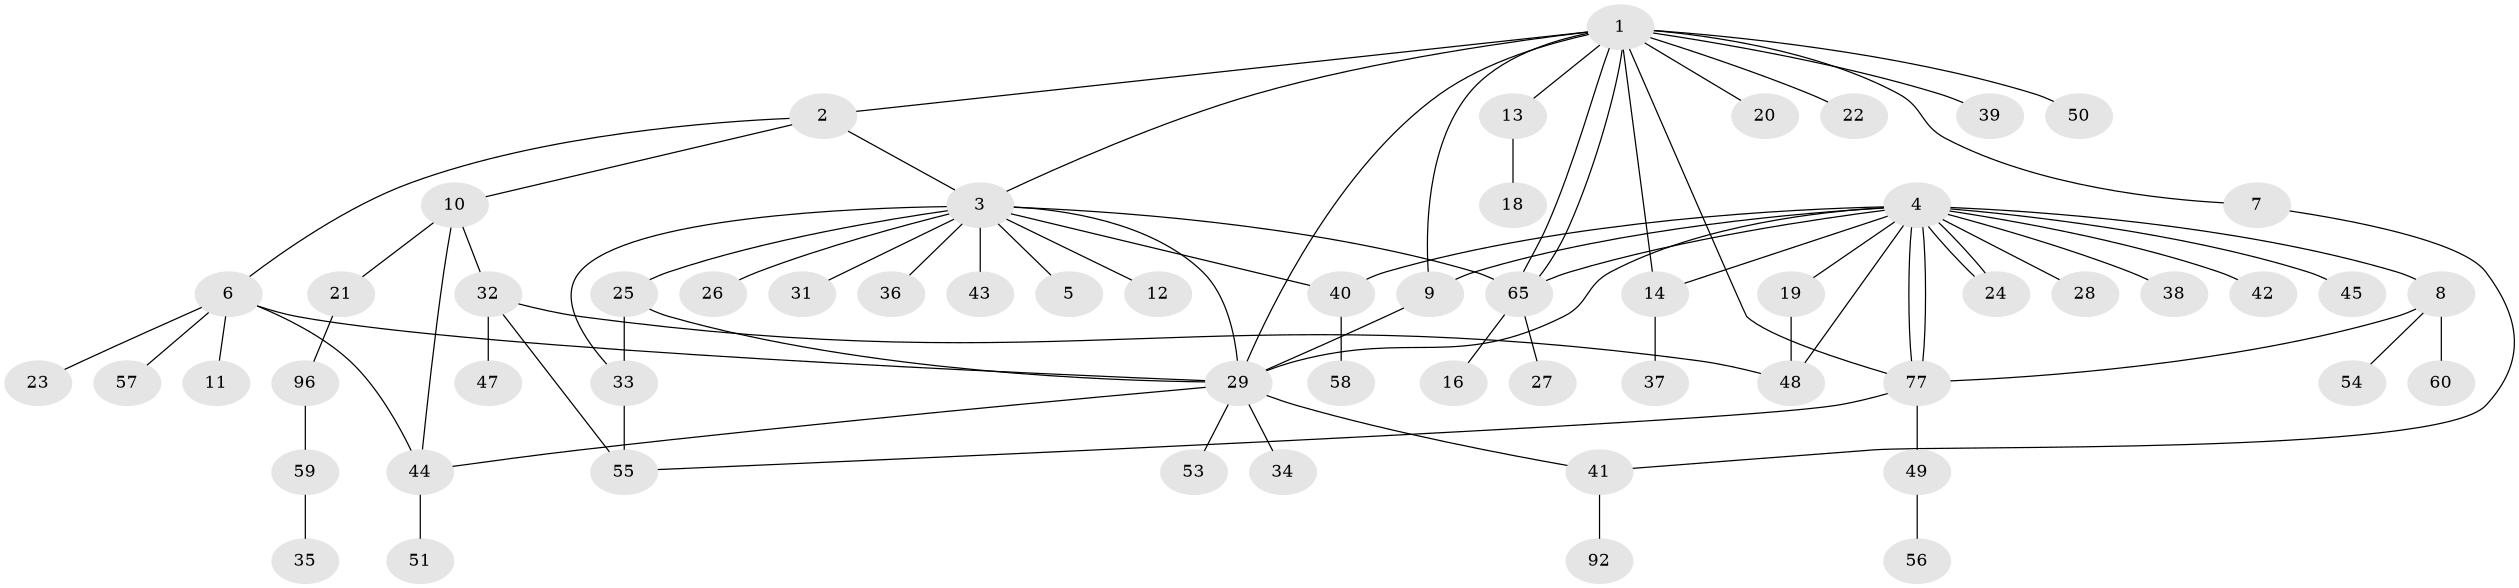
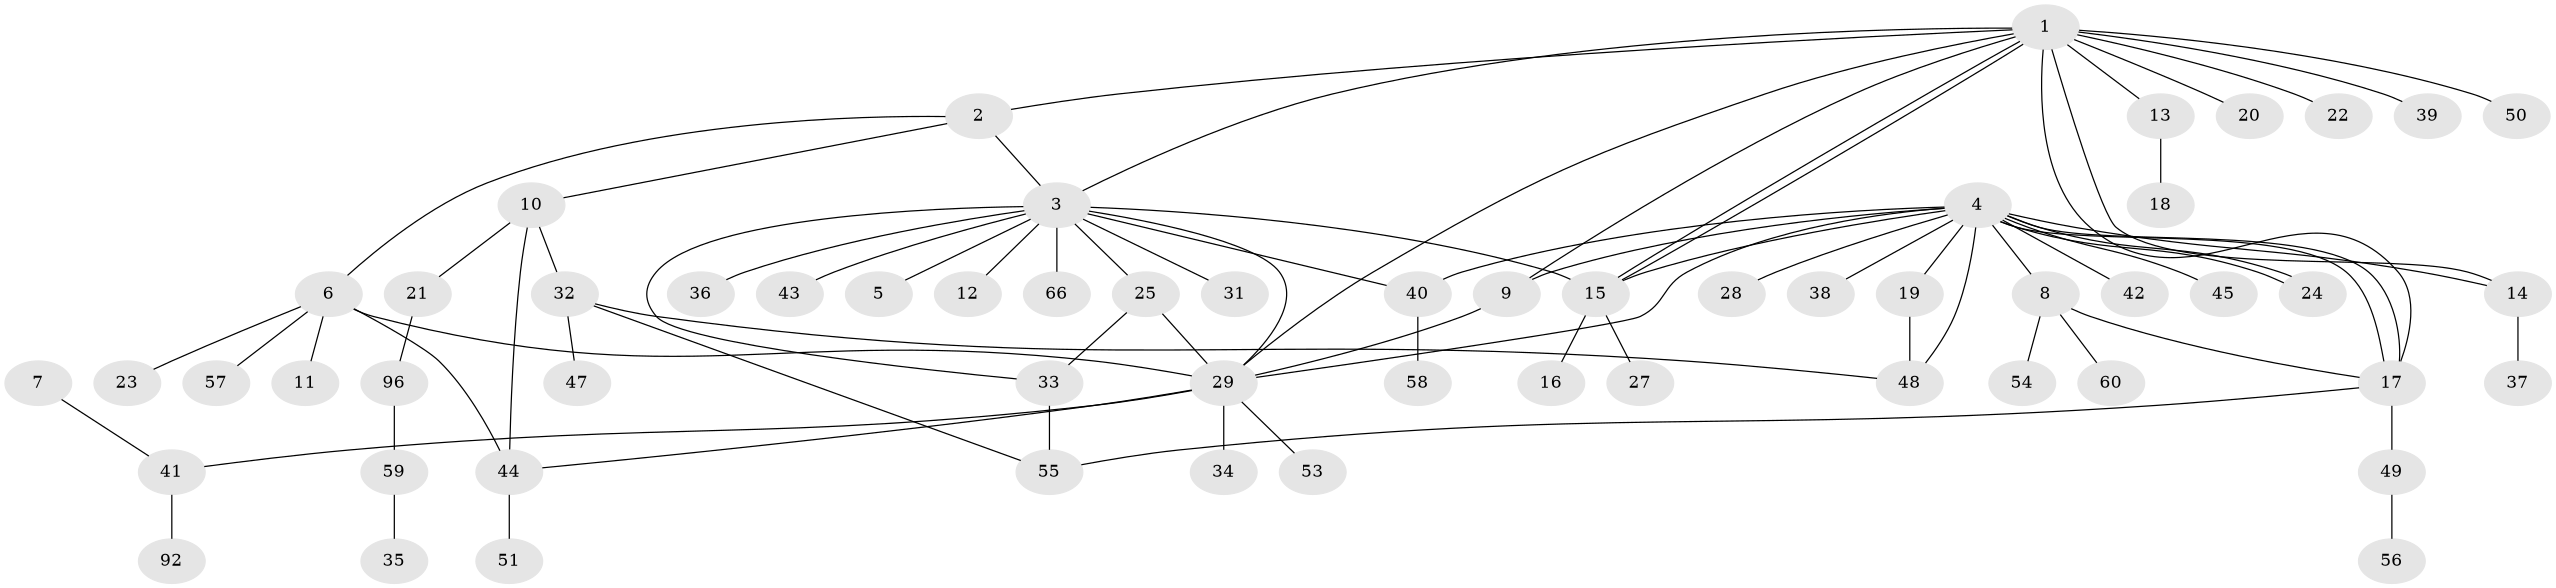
edge "1" -- "7": removed
node "26": label "26" -> "66"
node "65": label "65" -> "15"
node "77": label "77" -> "17"
